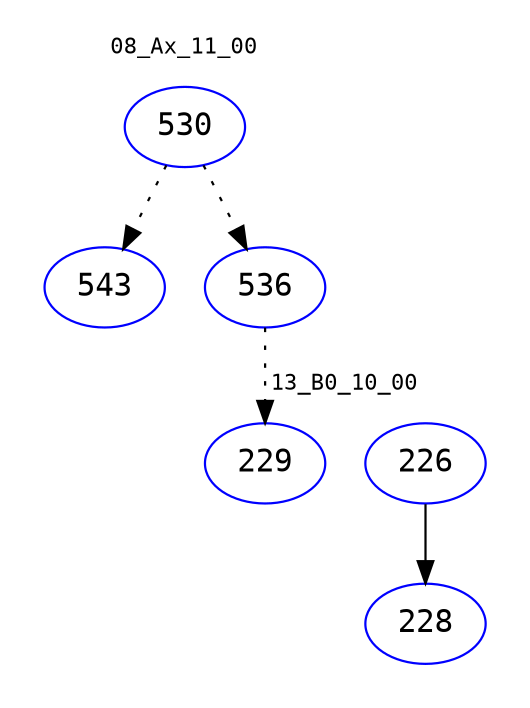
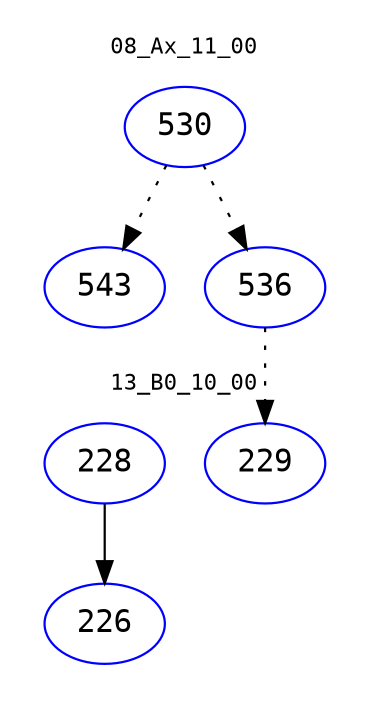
edge "226" -> "228": reversed
